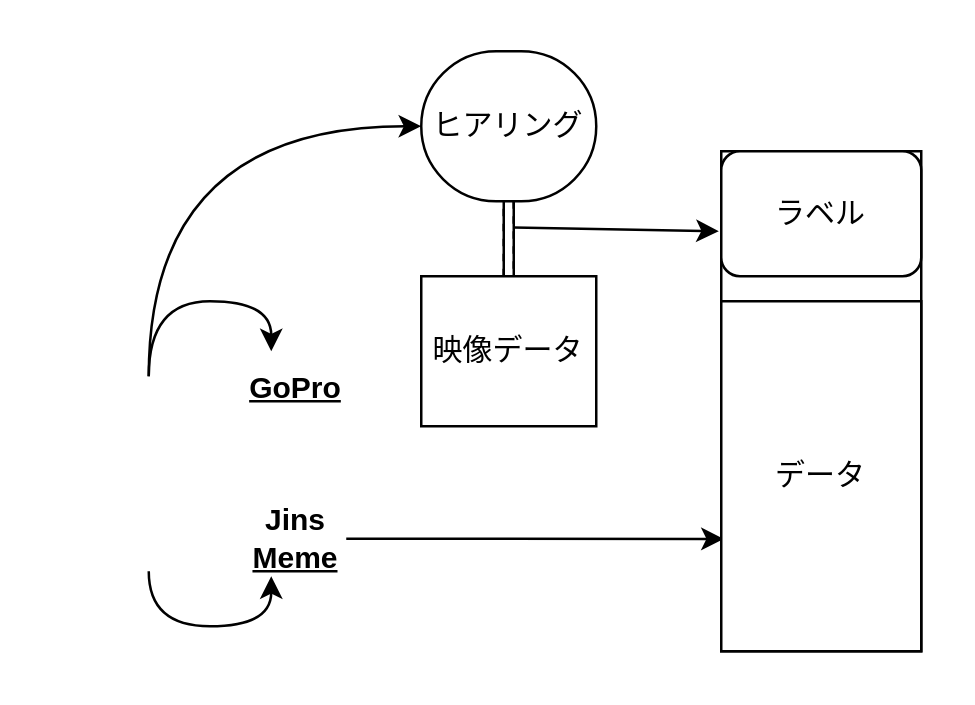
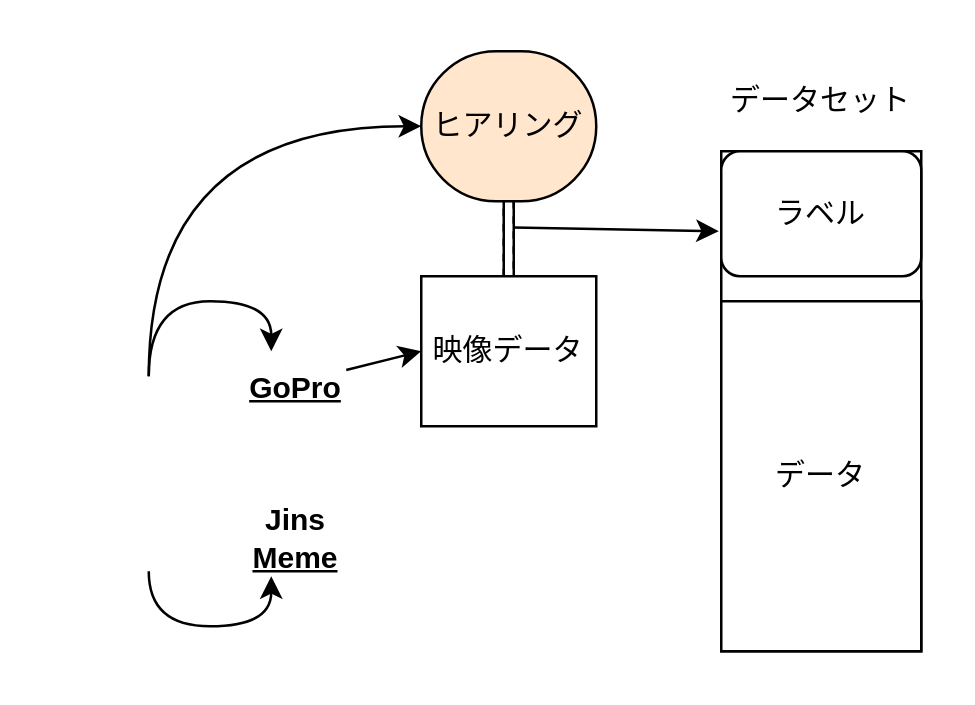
node "データセット": added
node "ヒアリング": fillcolor #ffffff -> #ffe6cc
edge "GoPro" -> "映像データ": added
edge "Jins Meme" -> "データ": removed
